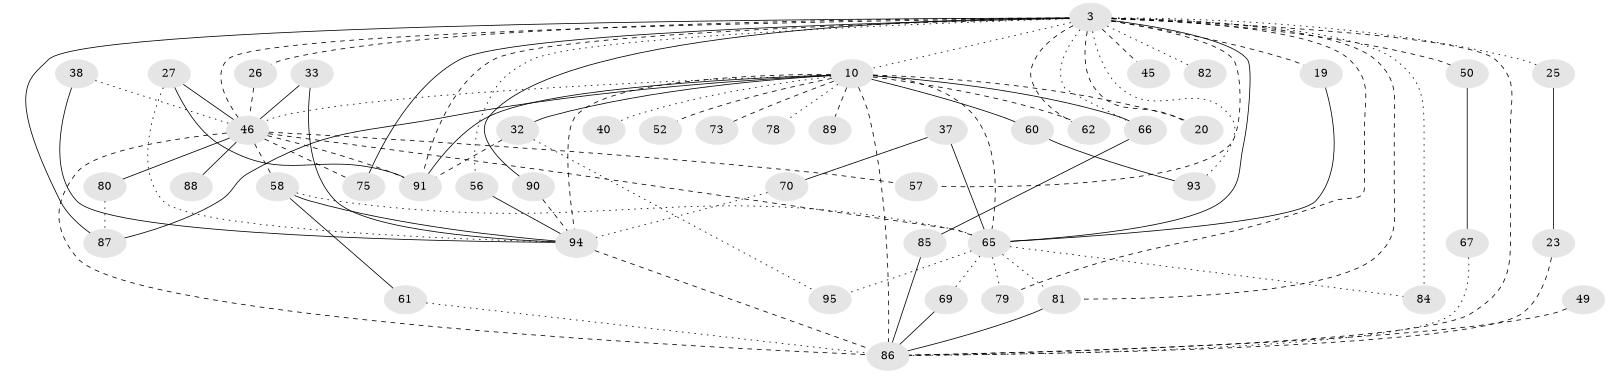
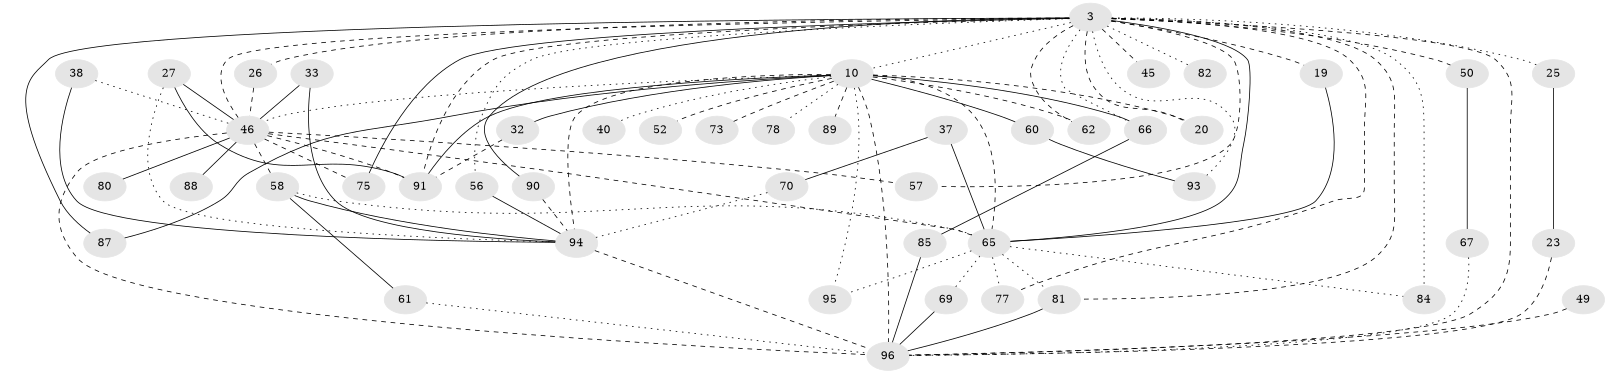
edge "80" -- "87": removed
edge "32" -- "95": now "10" -- "95"
node "79": label "79" -> "77"
node "86": label "86" -> "96"
